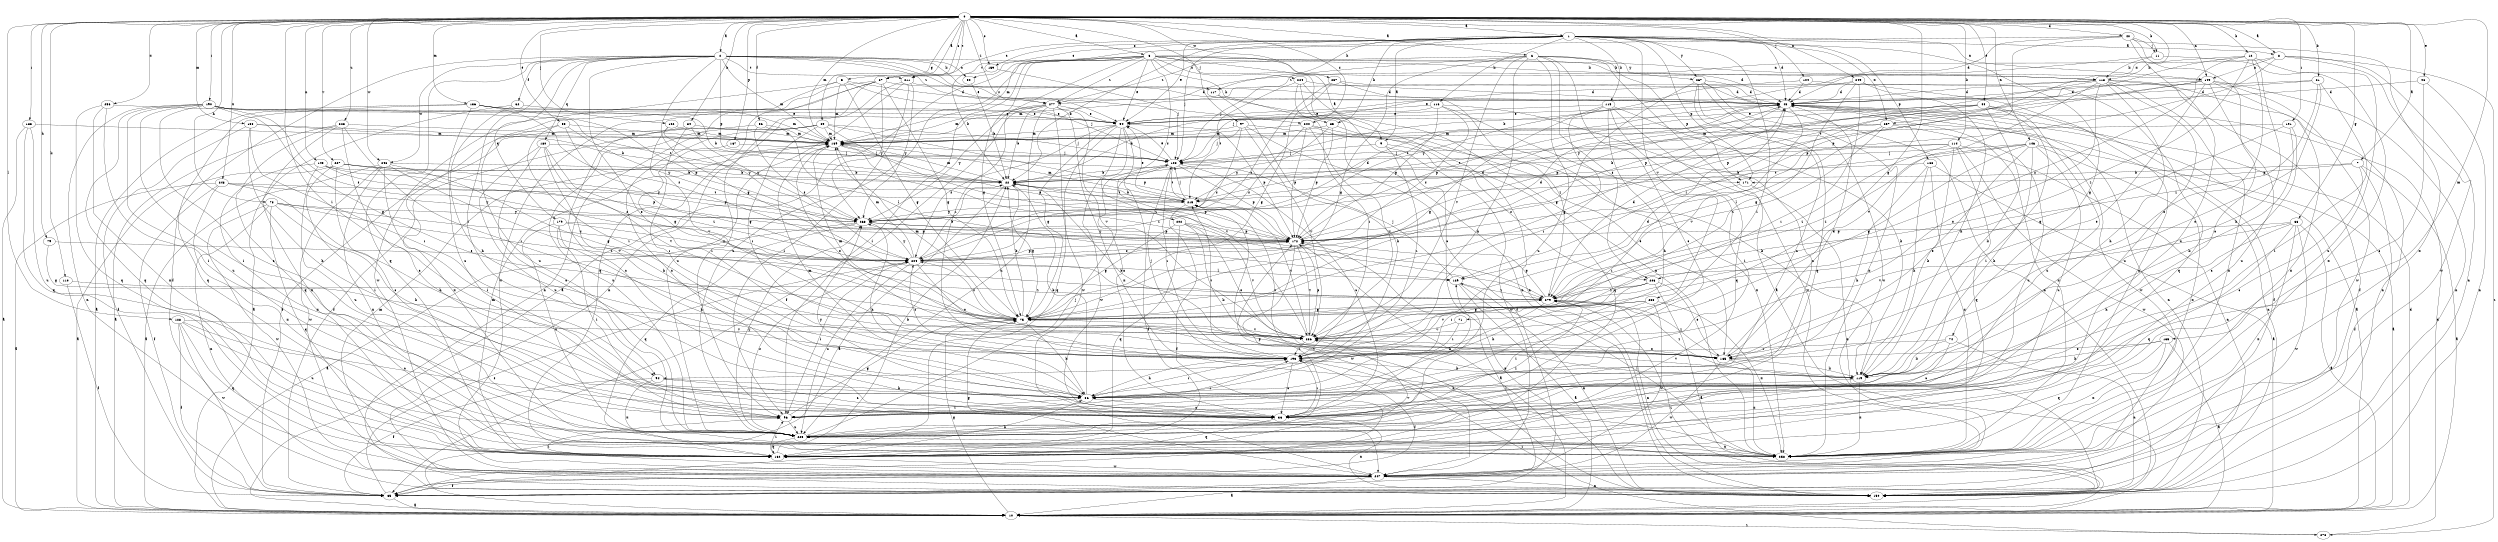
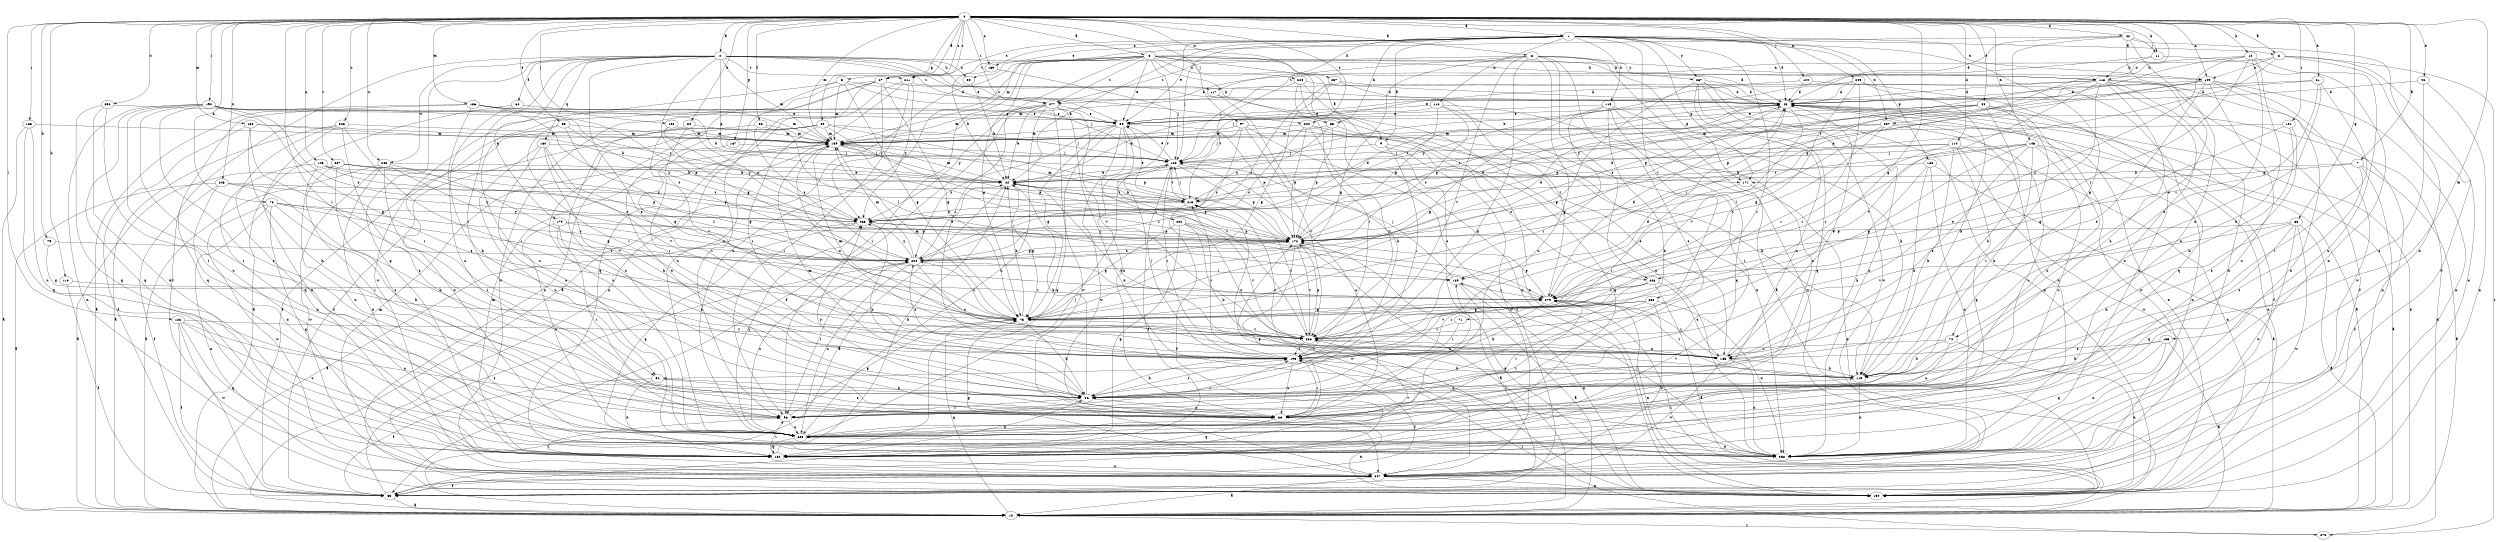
edge "40" -> "33": now "40" -> "74"
